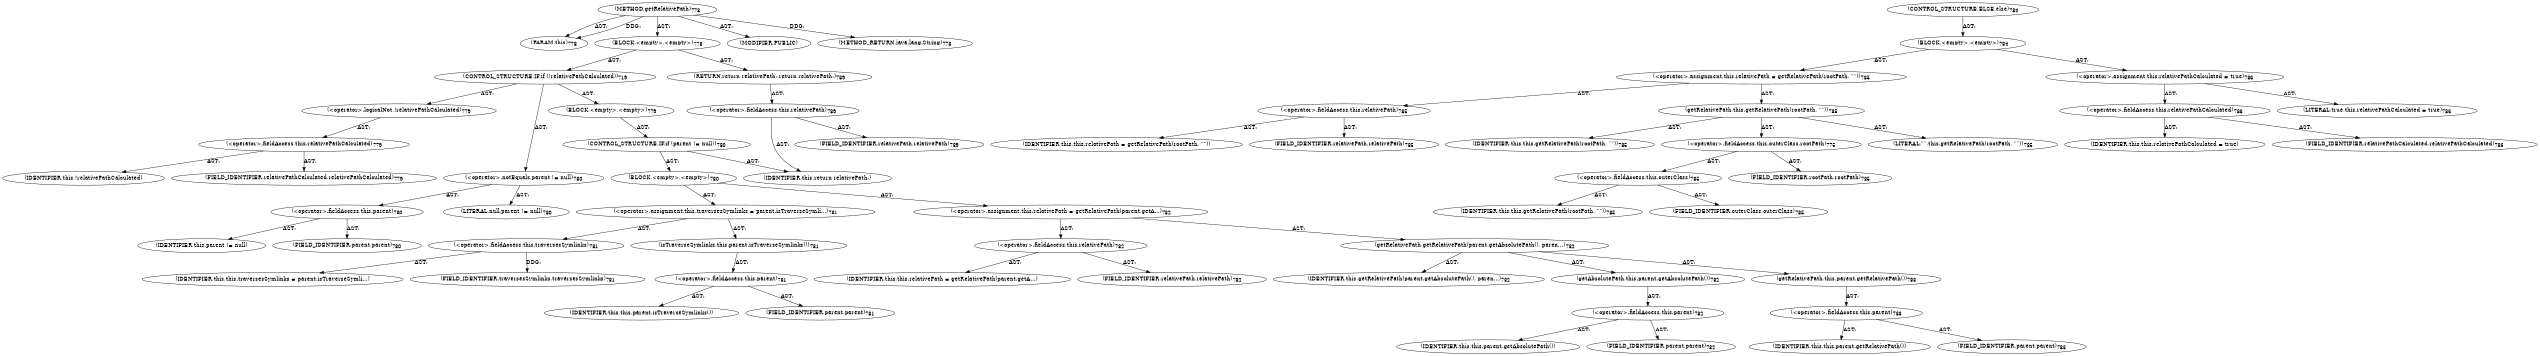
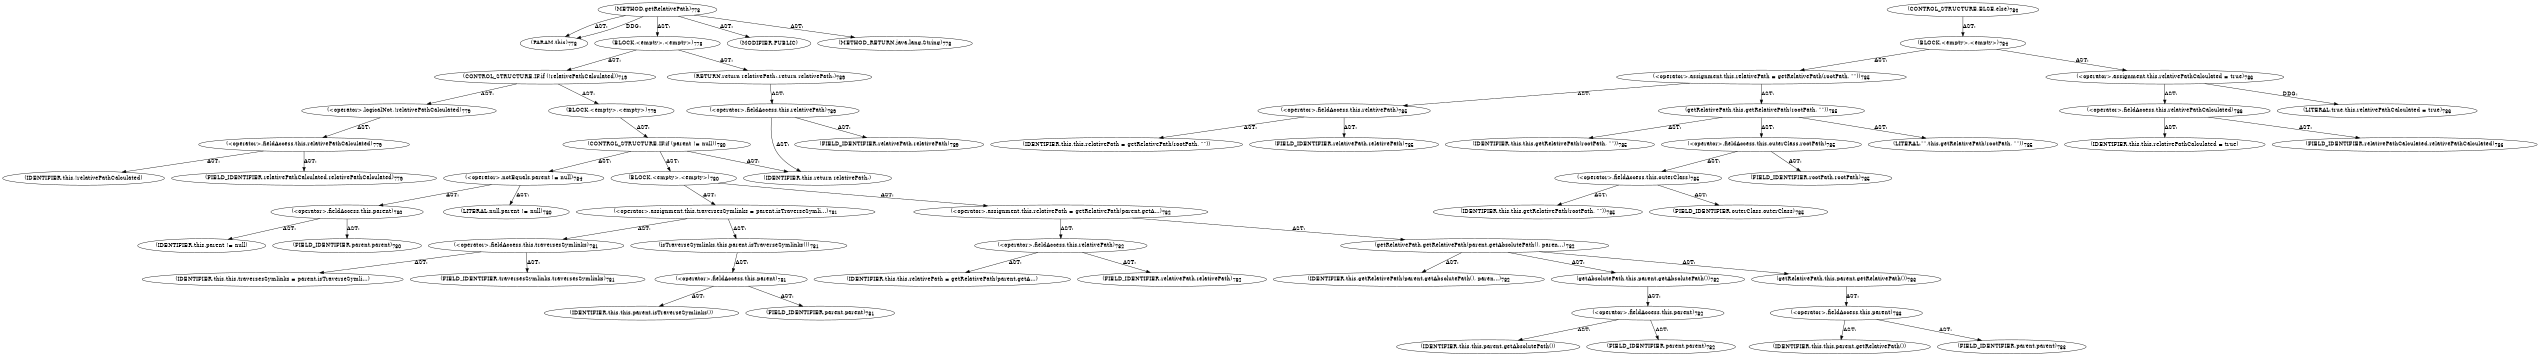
edge "(METHOD,getRelativePath)" -> "(METHOD_RETURN,java.lang.String)": label "DDG: " -> "AST: "
edge "(<operator>.assignment,this.relativePathCalculated = true)" -> "(LITERAL,true,this.relativePathCalculated = true)": label "AST: " -> "DDG: "
edge "(CONTROL_STRUCTURE,IF,if (!relativePathCalculated))" -> "(<operator>.notEquals,parent != null)": now "(CONTROL_STRUCTURE,IF,if (parent != null))" -> "(<operator>.notEquals,parent != null)"
node "(<operator>.fieldAccess,this.outerClass.rootPath)": text "775" -> "785"
node "(<operator>.notEquals,parent != null)": text "780" -> "784"
edge "(<operator>.fieldAccess,this.traversesSymlinks)" -> "(FIELD_IDENTIFIER,traversesSymlinks,traversesSymlinks)": label "DDG: " -> "AST: "
